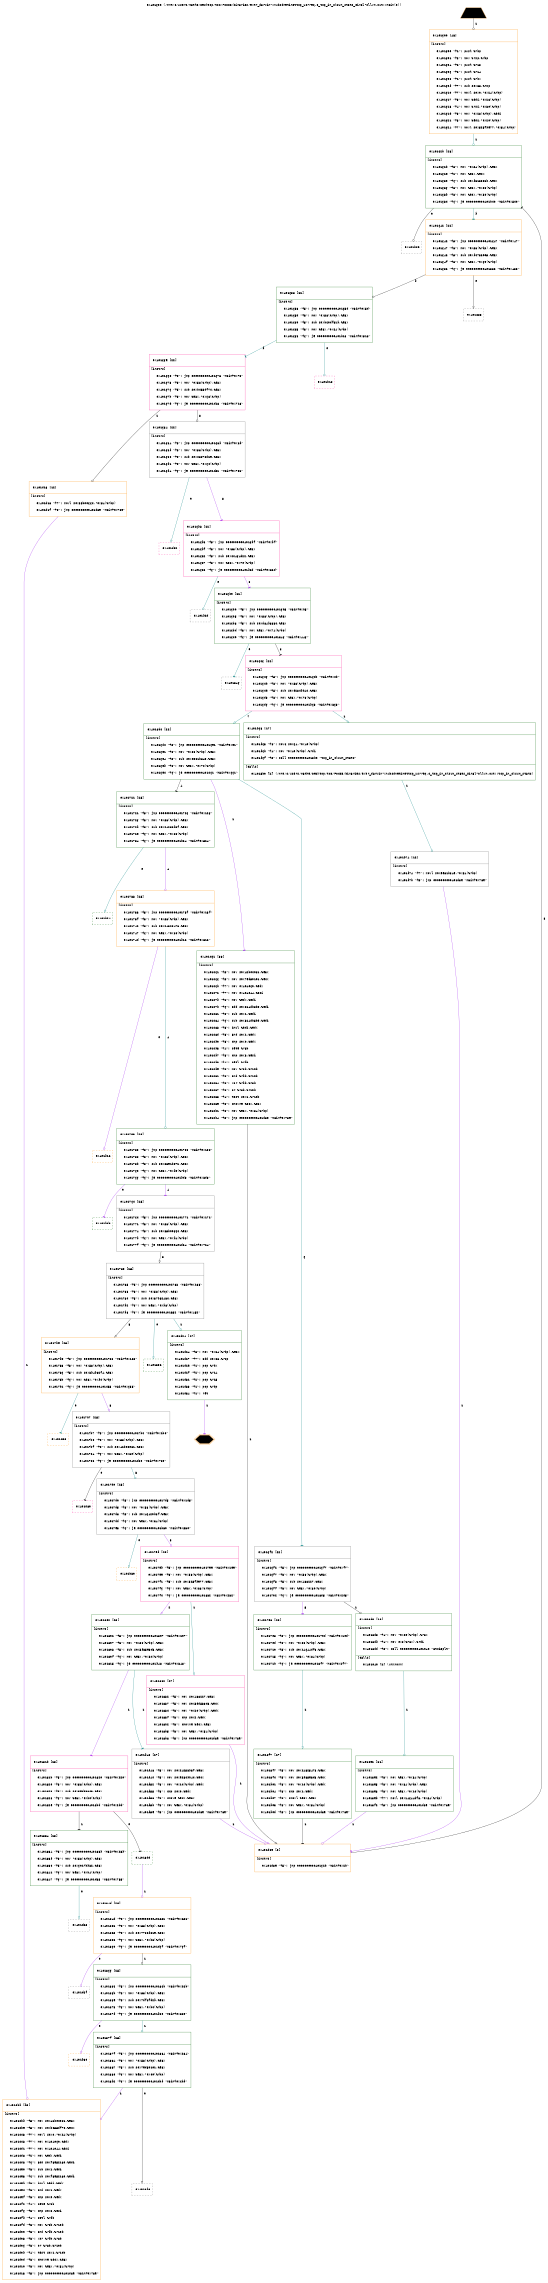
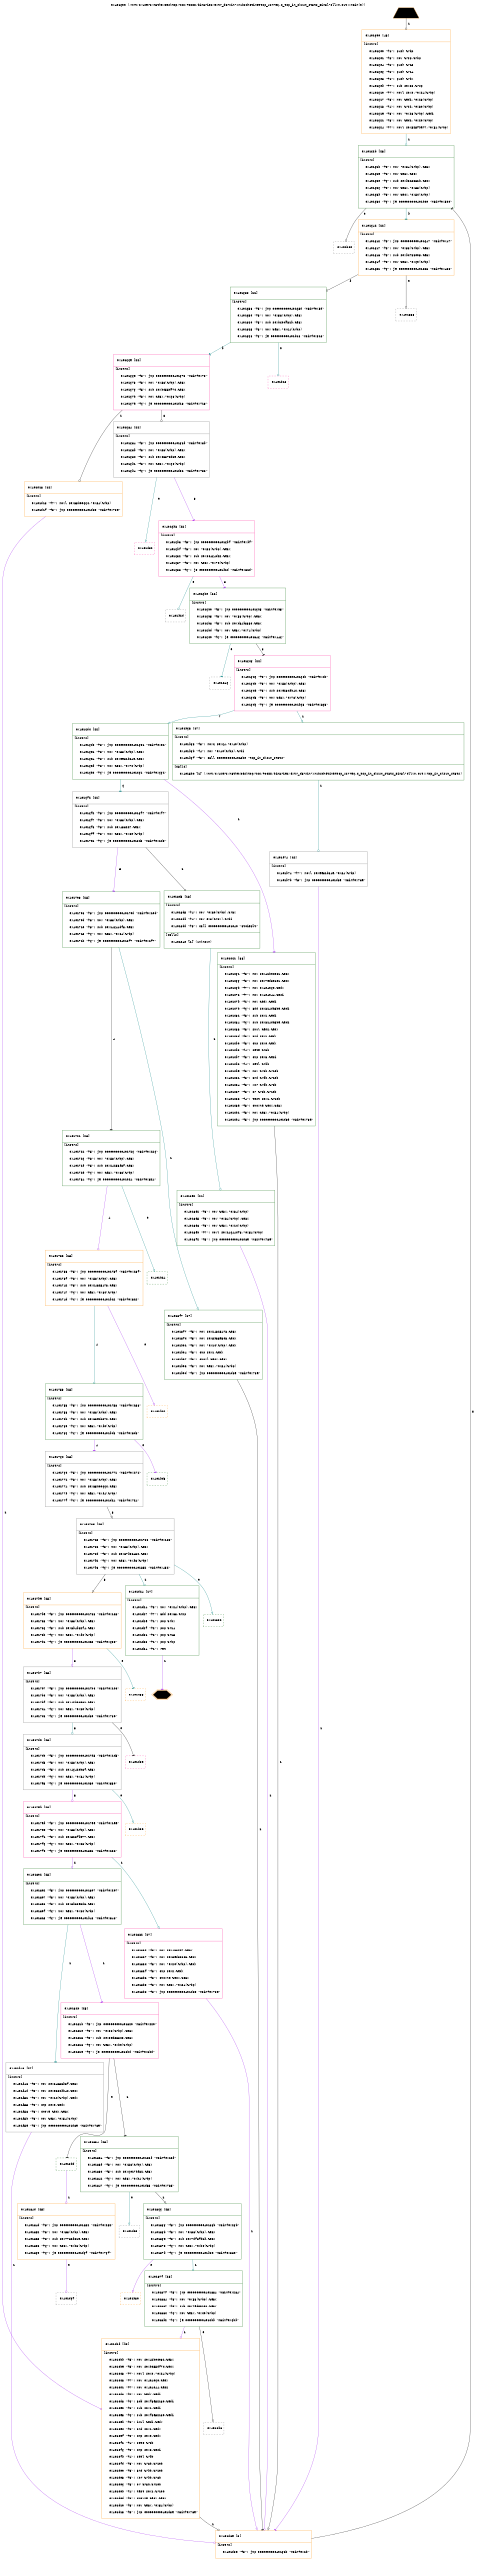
edge "0x4016dc [22]" -> "0x401721 [25]": now "0x401708 [25]" -> "0x401721 [25]"
edge "0x40184d [25]" -> "0x401866 [25]": now "0x401834 [25]" -> "0x401866 [25]"
edge "0x401cb9 [95]" -> "0x401d8e [5]": added, label "1"
